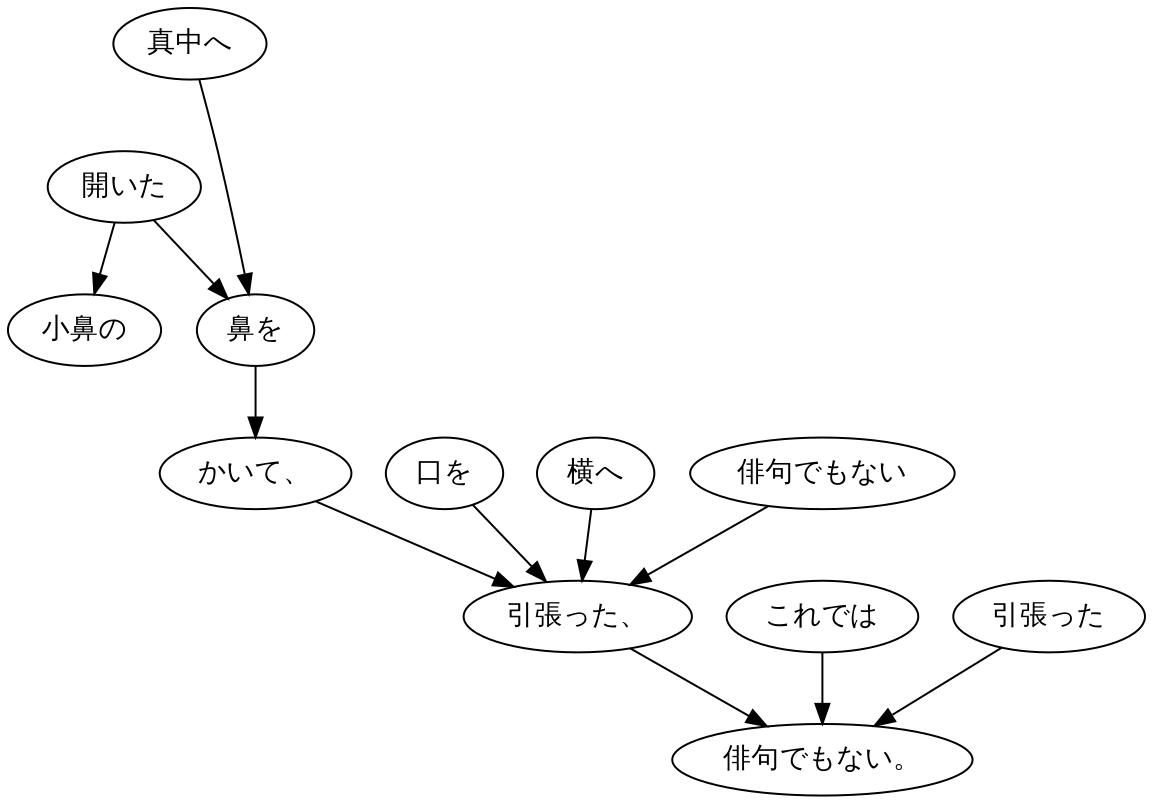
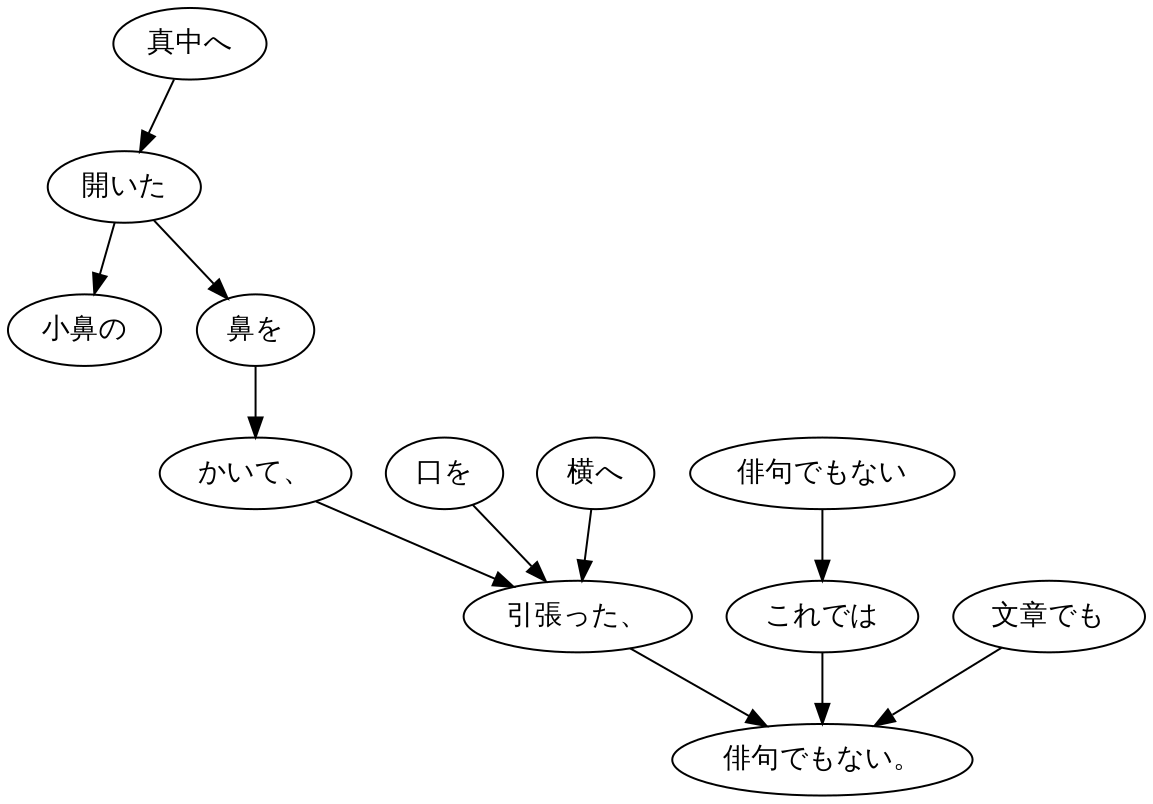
edge "真中へ" -> "鼻を": now "真中へ" -> "開いた"
edge "俳句でもない" -> "引張った、": now "俳句でもない" -> "これでは"
node "引張った": label "引張った" -> "文章でも"
